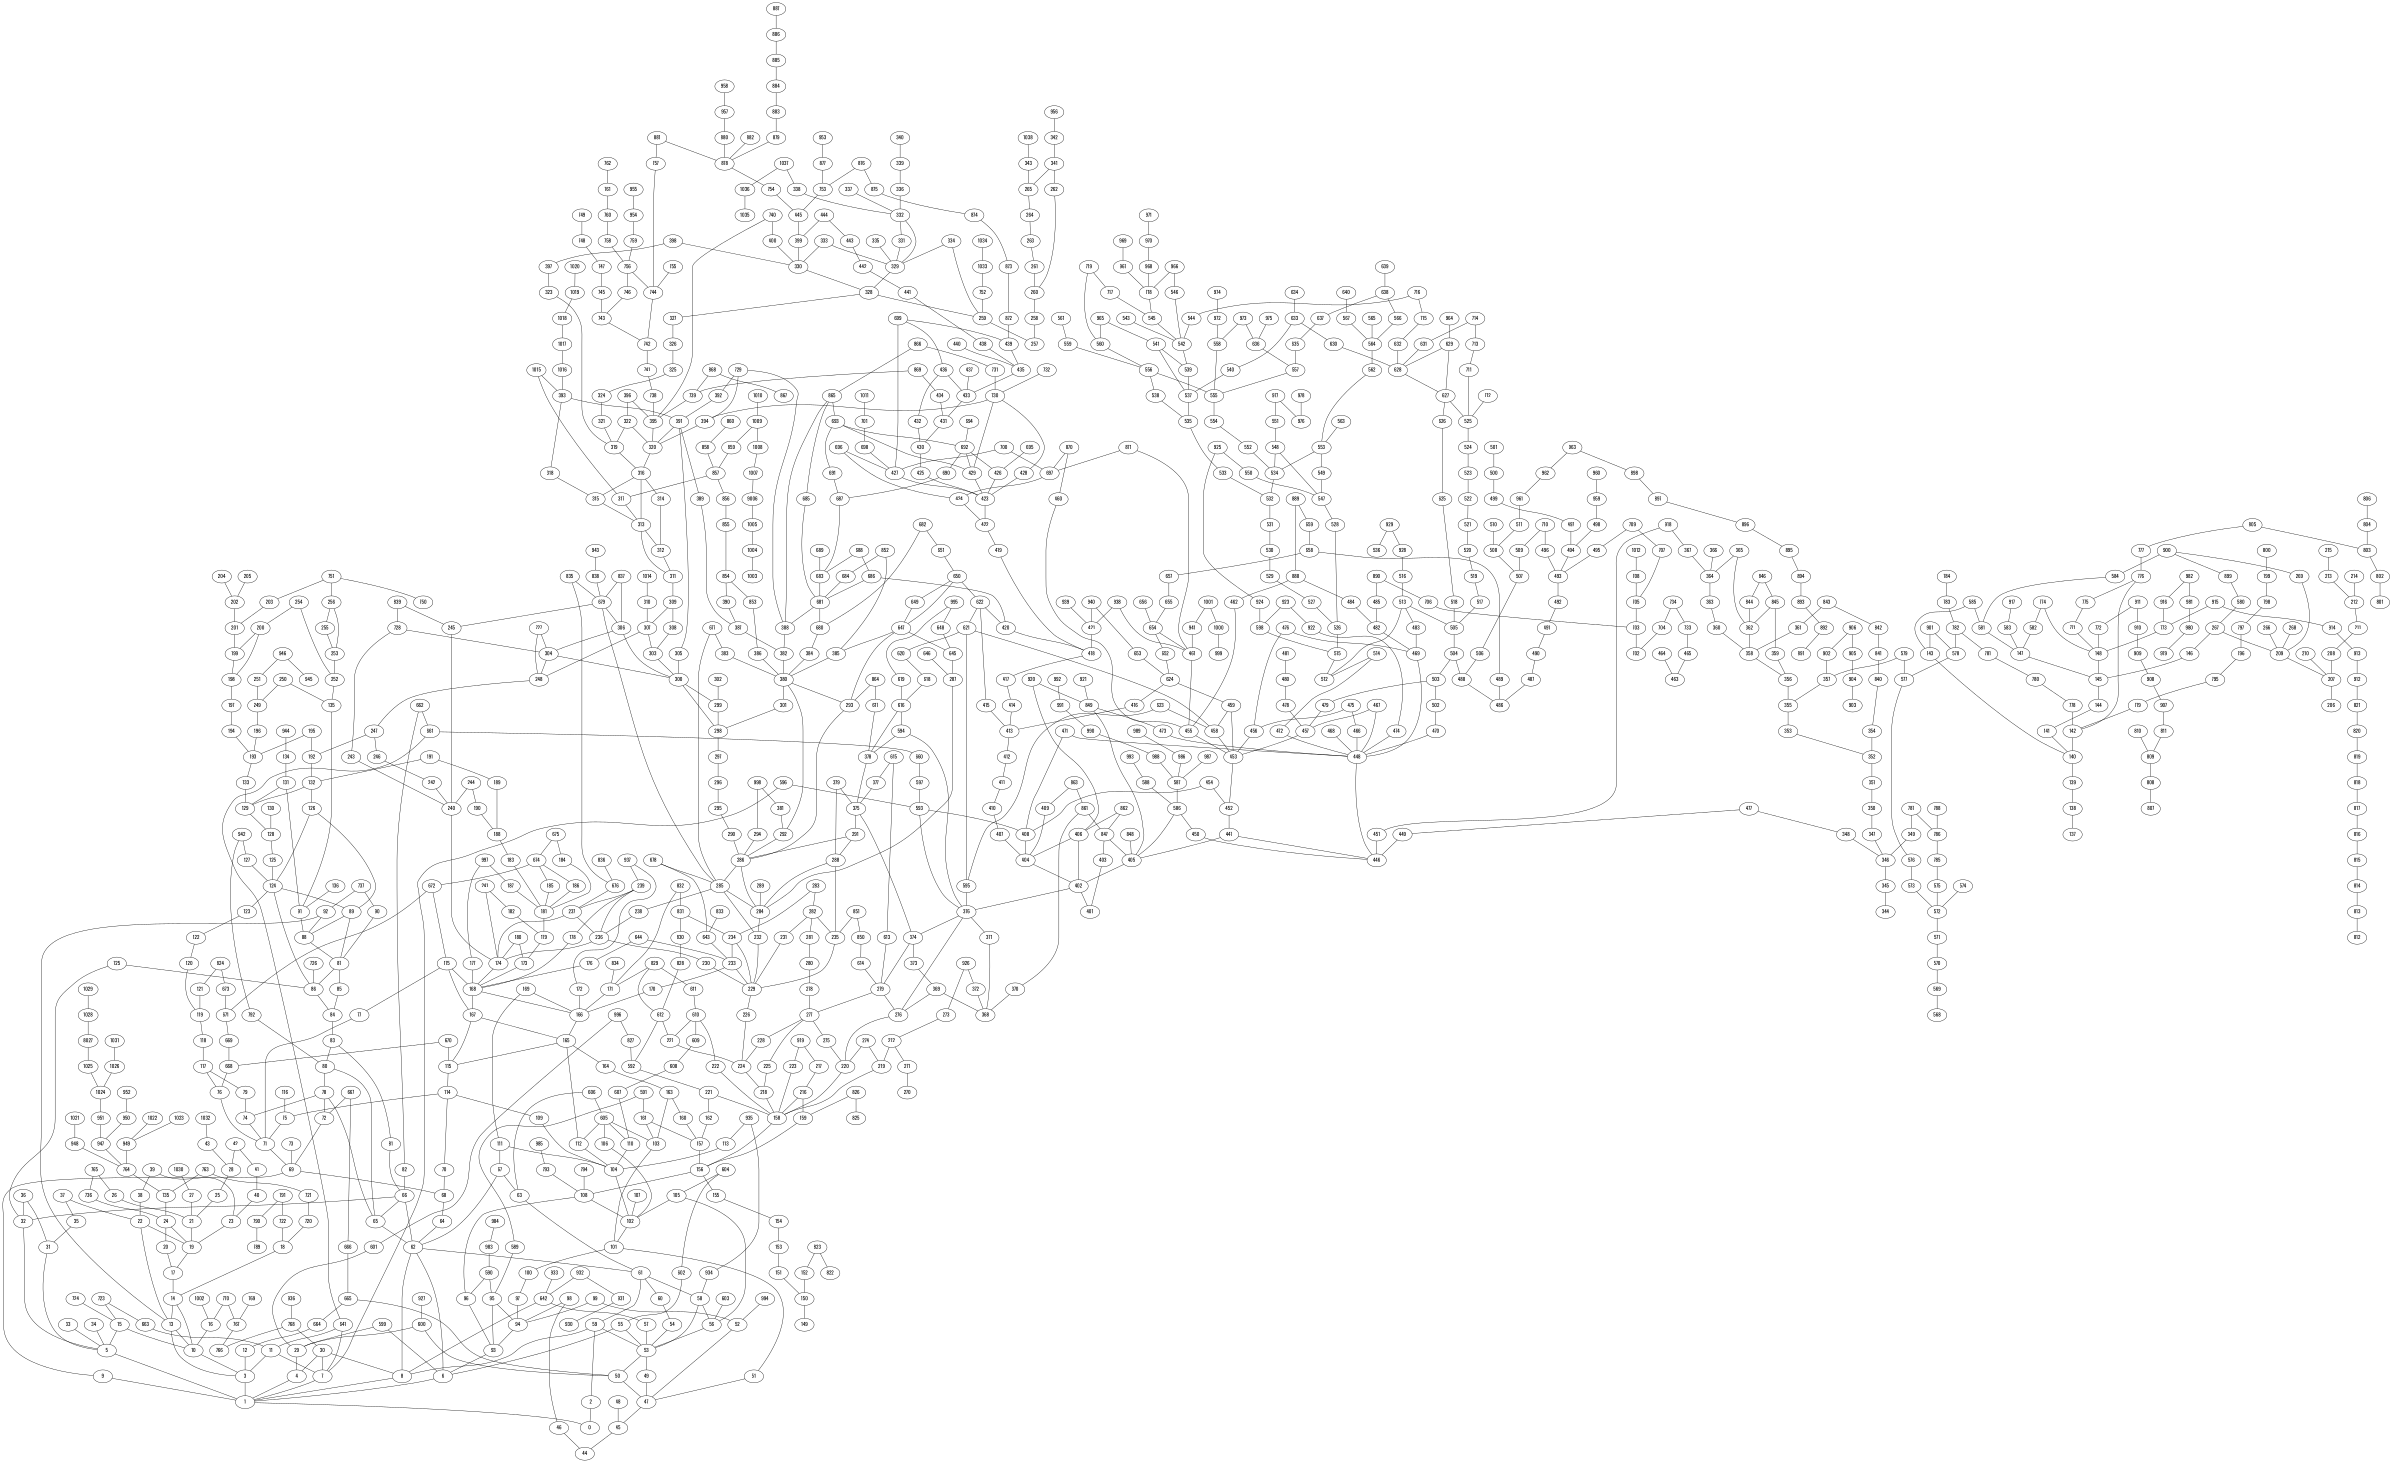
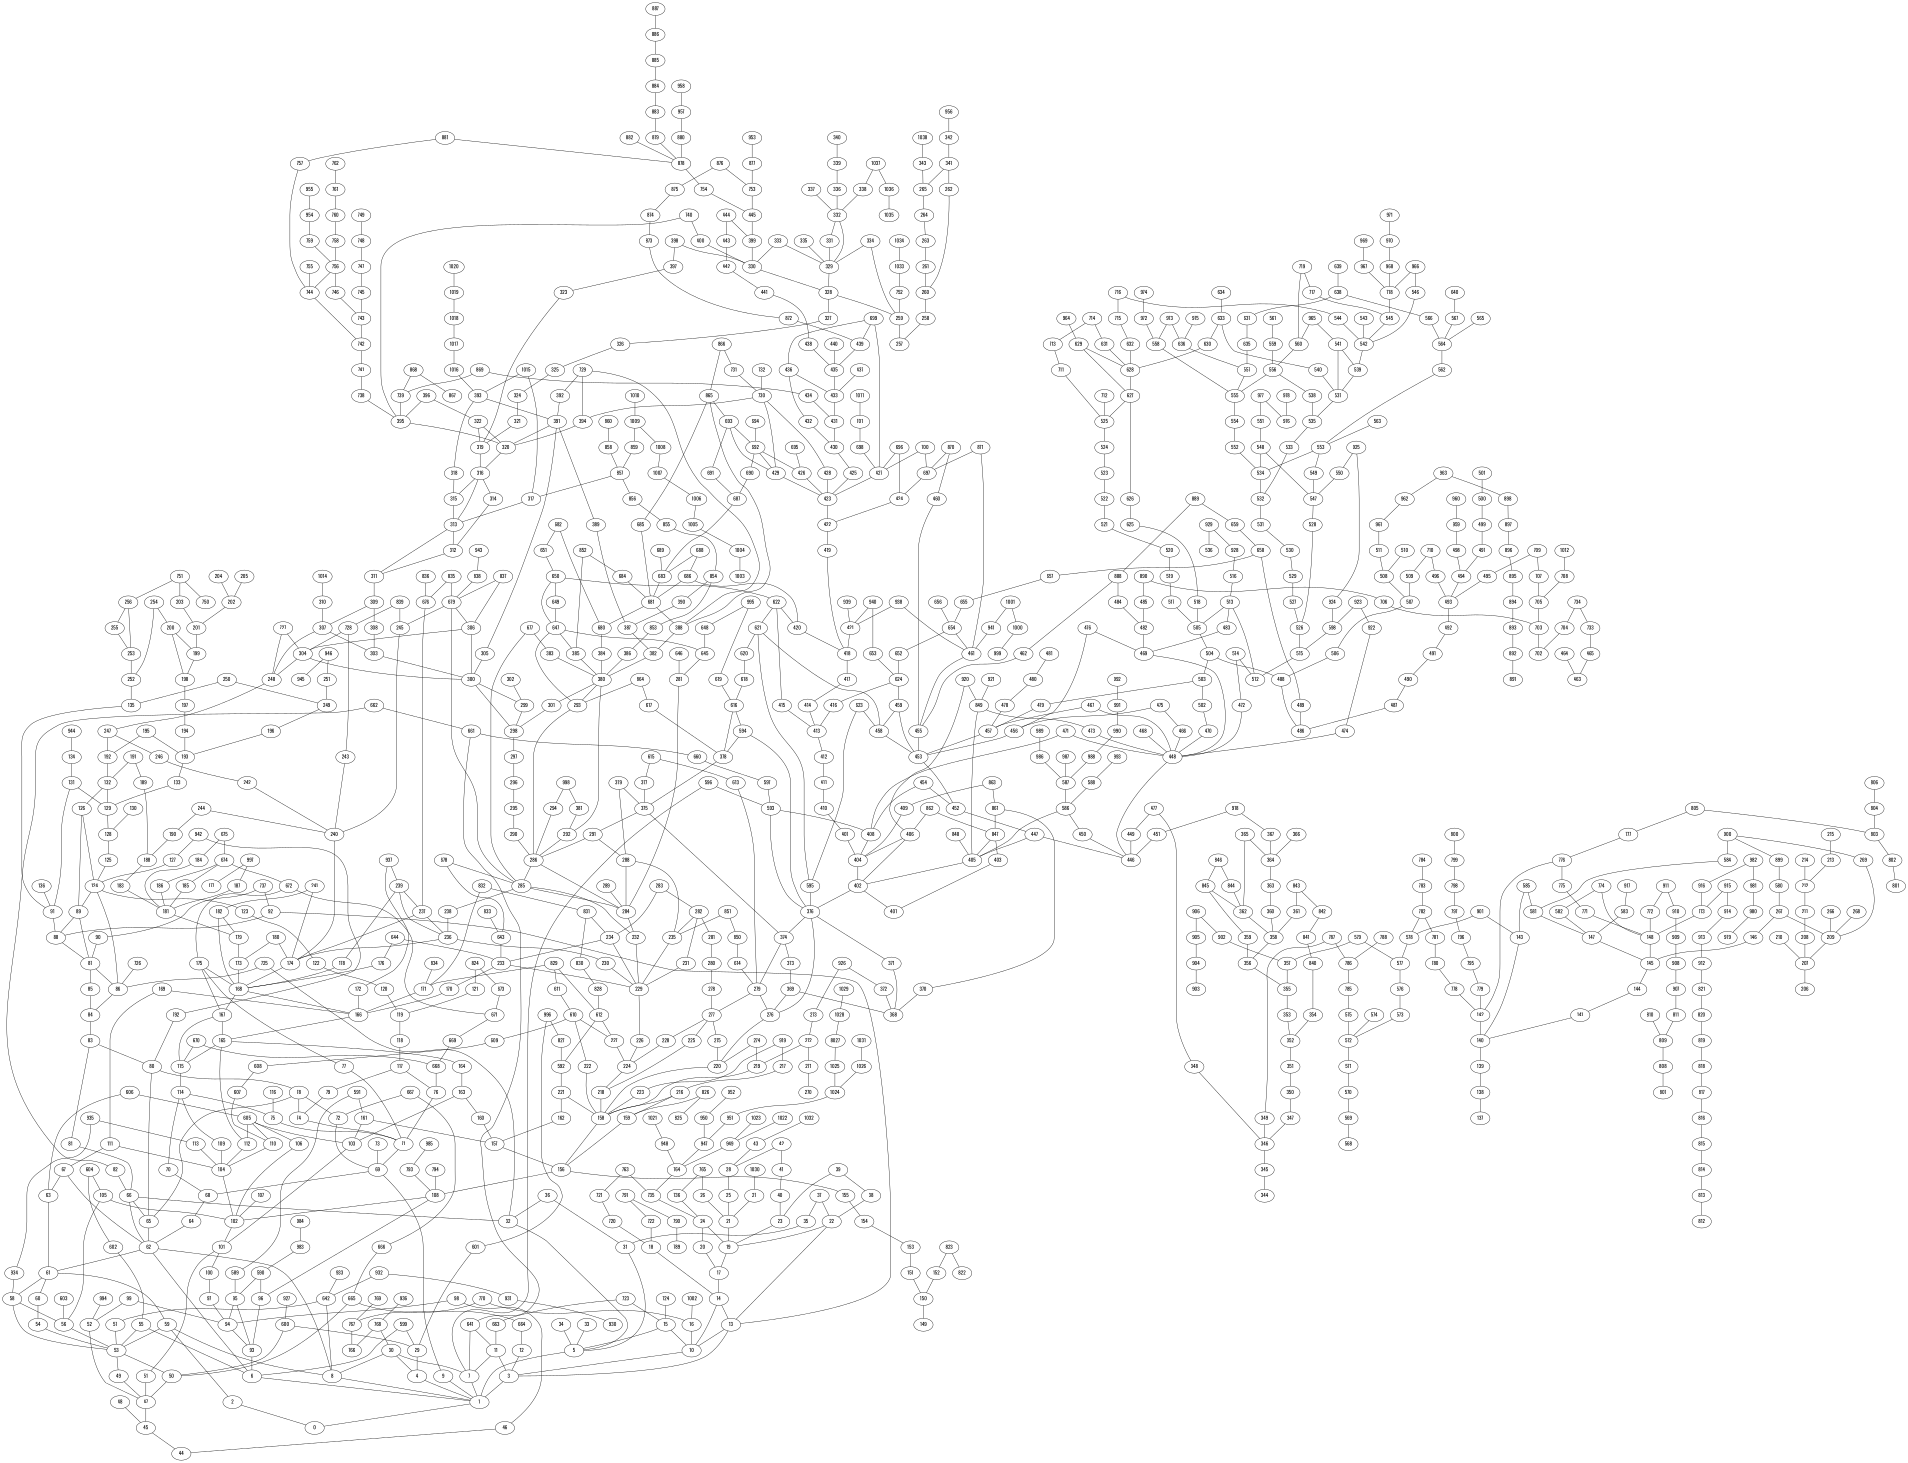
node "9006": label "9006" -> "1006"
edge "177" -- "168": now "182" -- "168"
